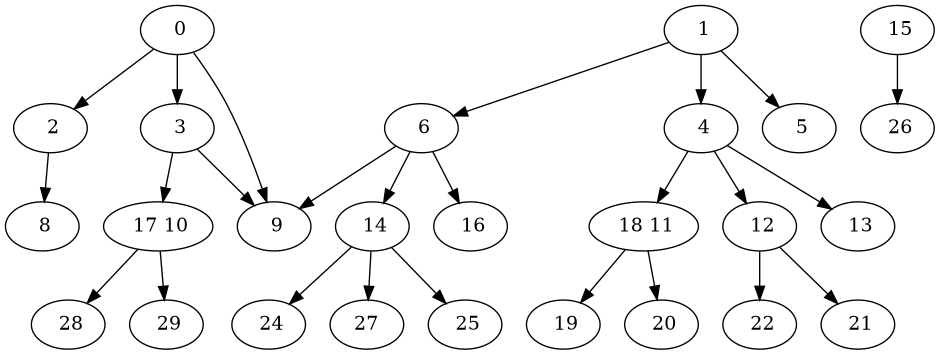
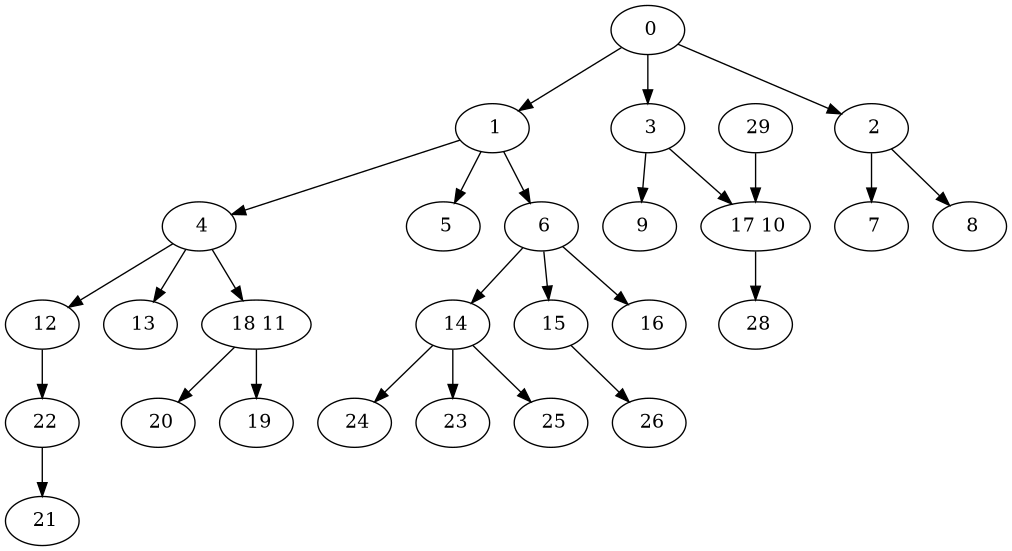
edge "0" -> "9": now "0" -> "1"
edge "6" -> "9": now "6" -> "15"
node "7": added
edge "17 10" -> "29": reversed
edge "12" -> "21": now "22" -> "21"
node "27": label "27" -> "23"
